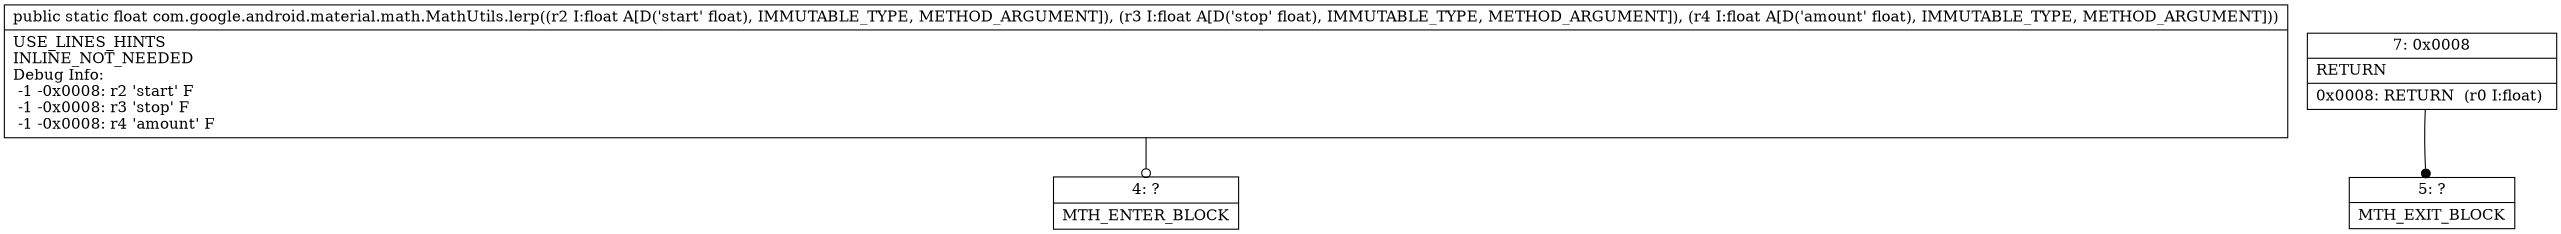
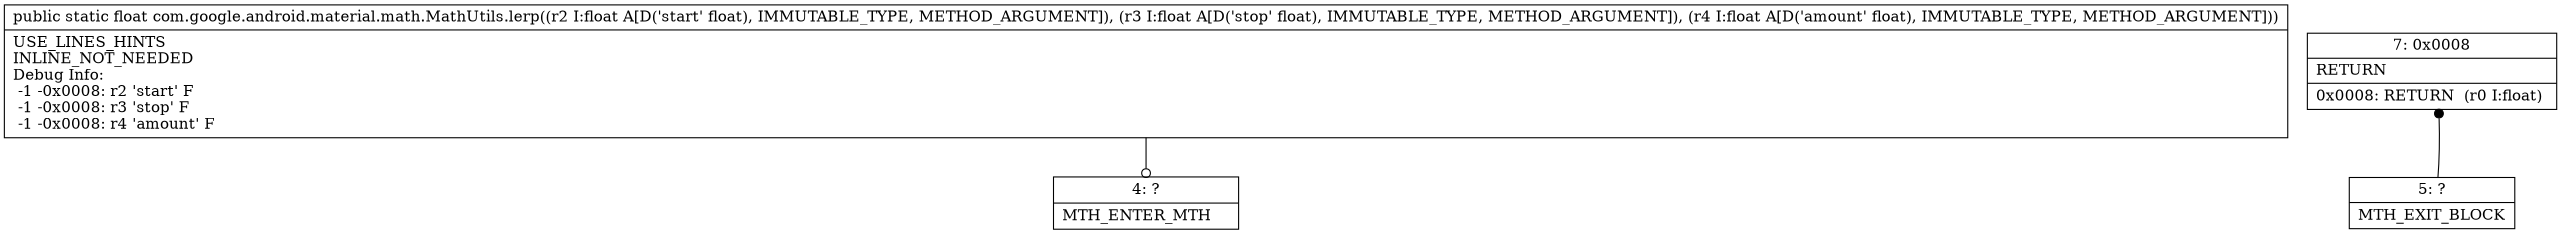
edge "7: 0x0008" -> "5: ?": reversed
node "4: ?": text "MTH_ENTER_BLOCK" -> "MTH_ENTER_MTH"
